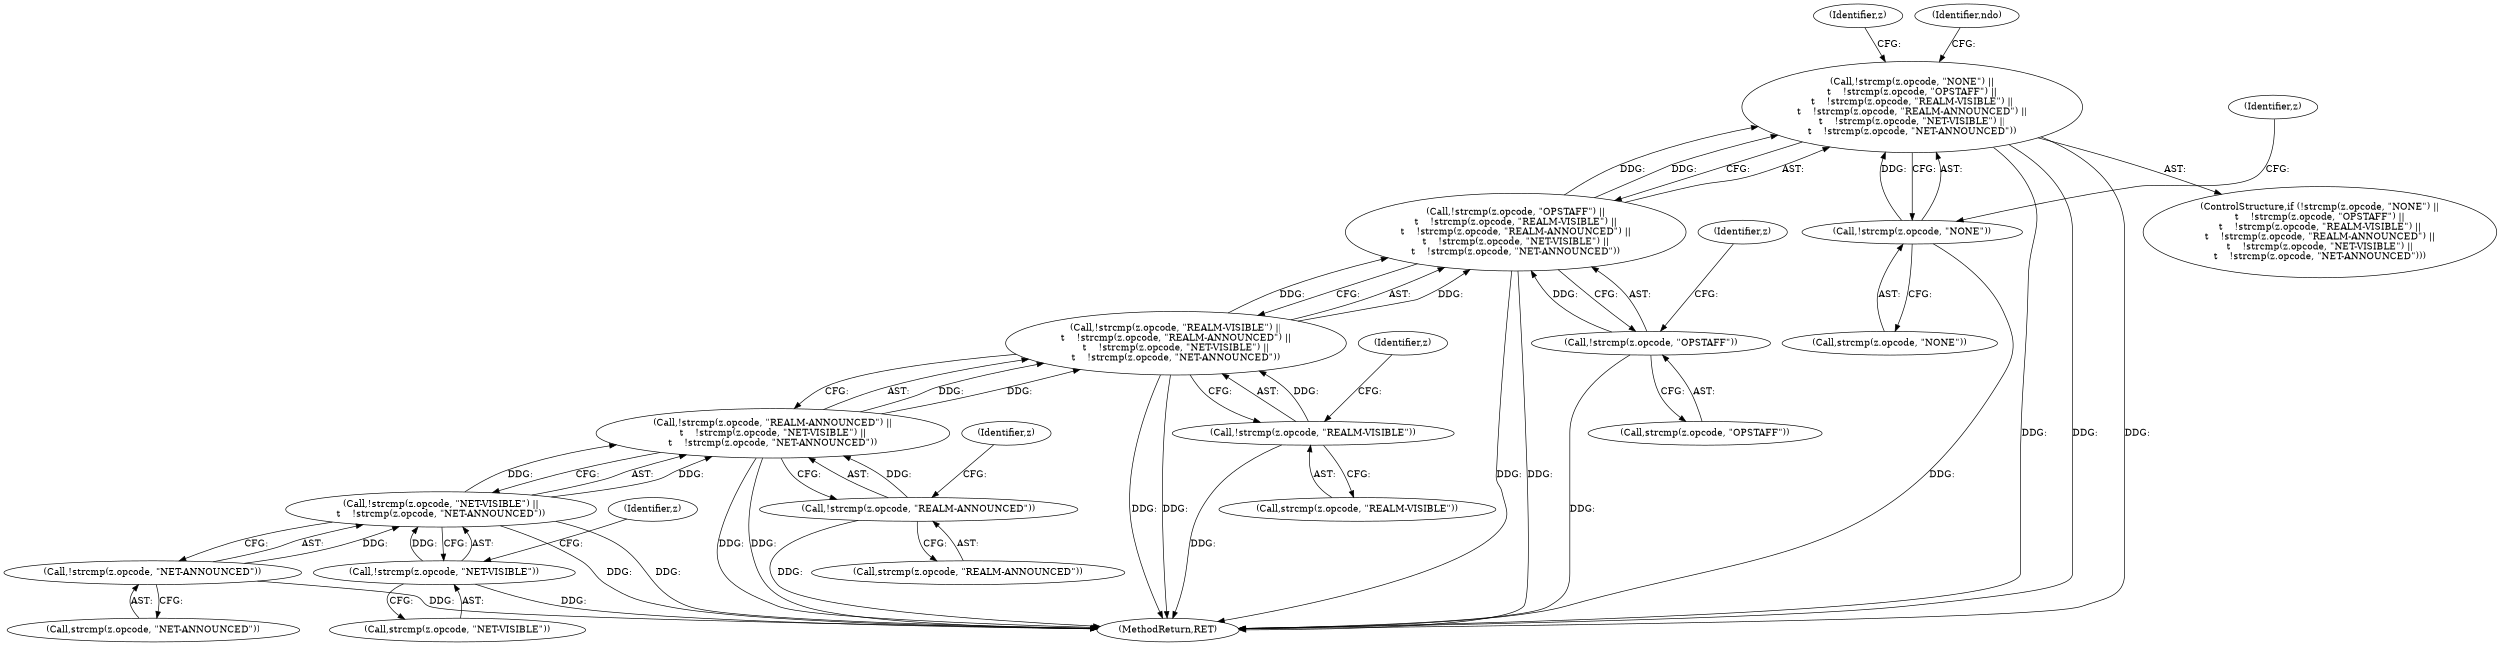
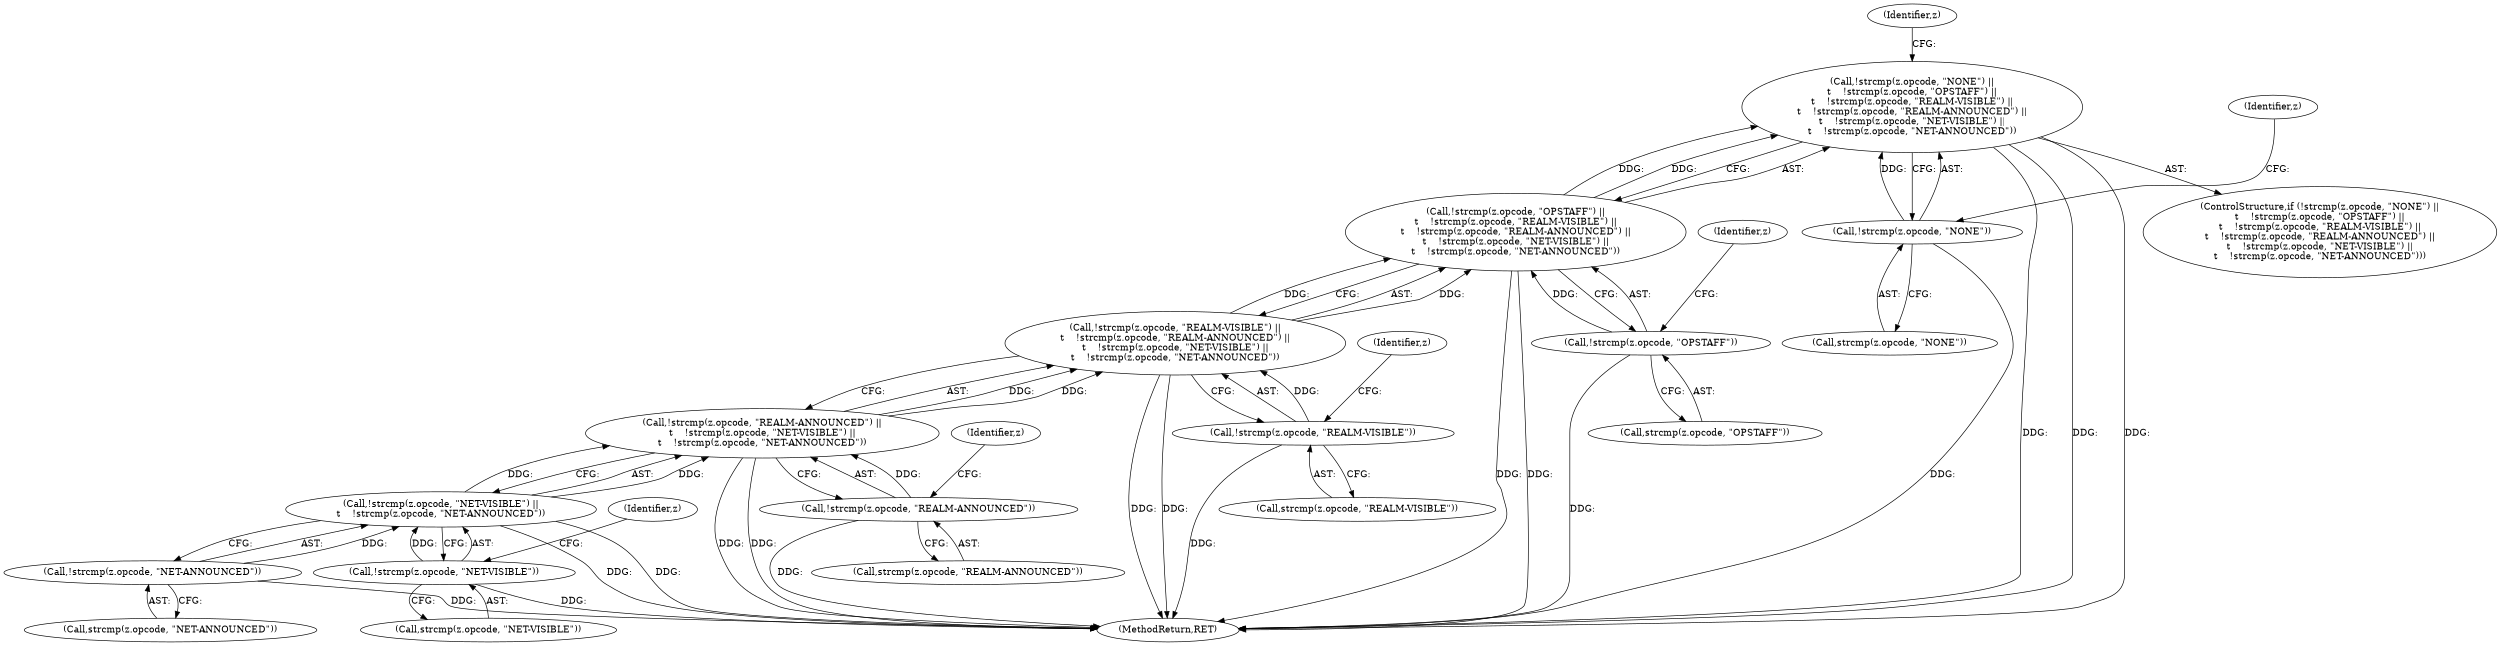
node "(Identifier,ndo)": removed
